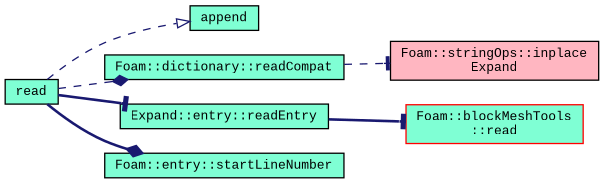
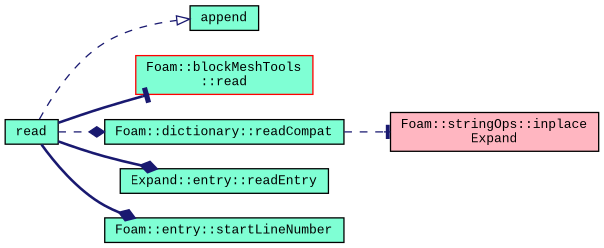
edge "read" -> "Expand::entry::readEntry": arrowhead tee -> diamond
edge "Expand::entry::readEntry" -> "Foam::blockMeshTools ::read": now "read" -> "Foam::blockMeshTools ::read"
